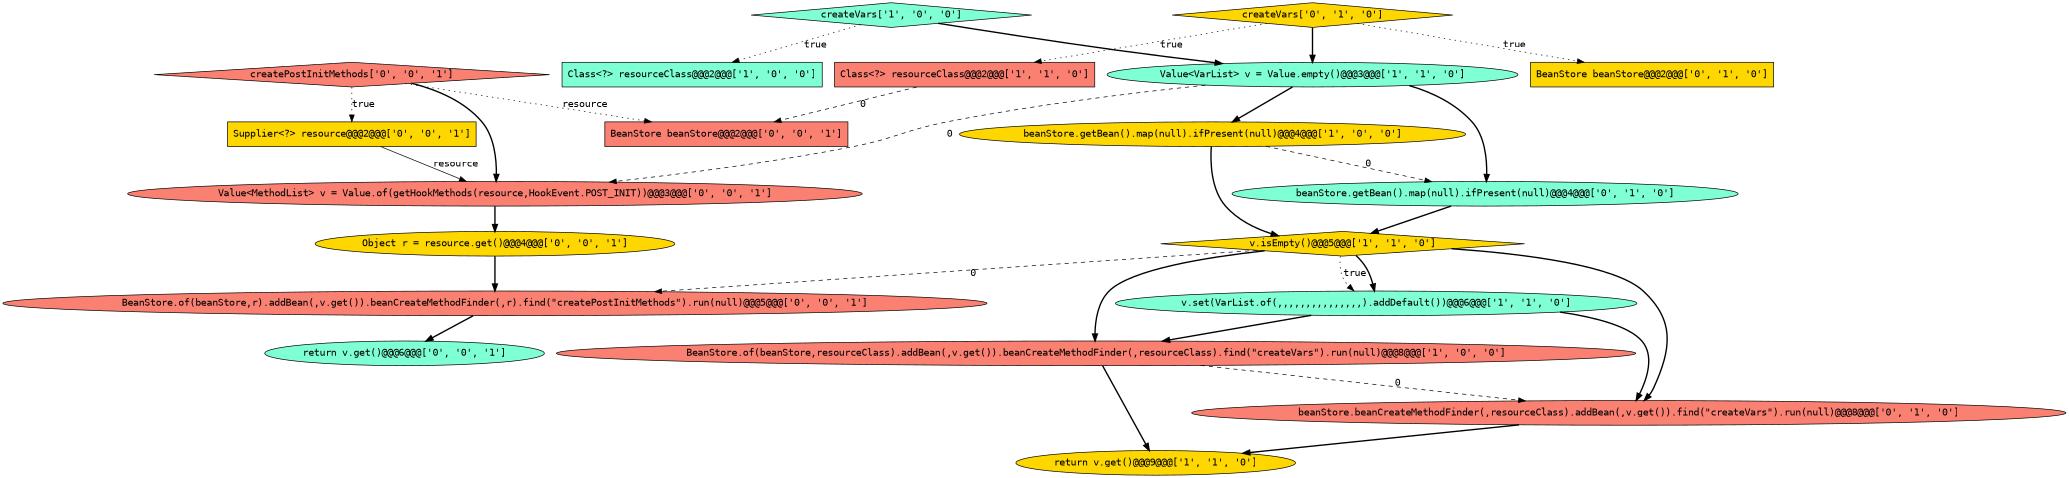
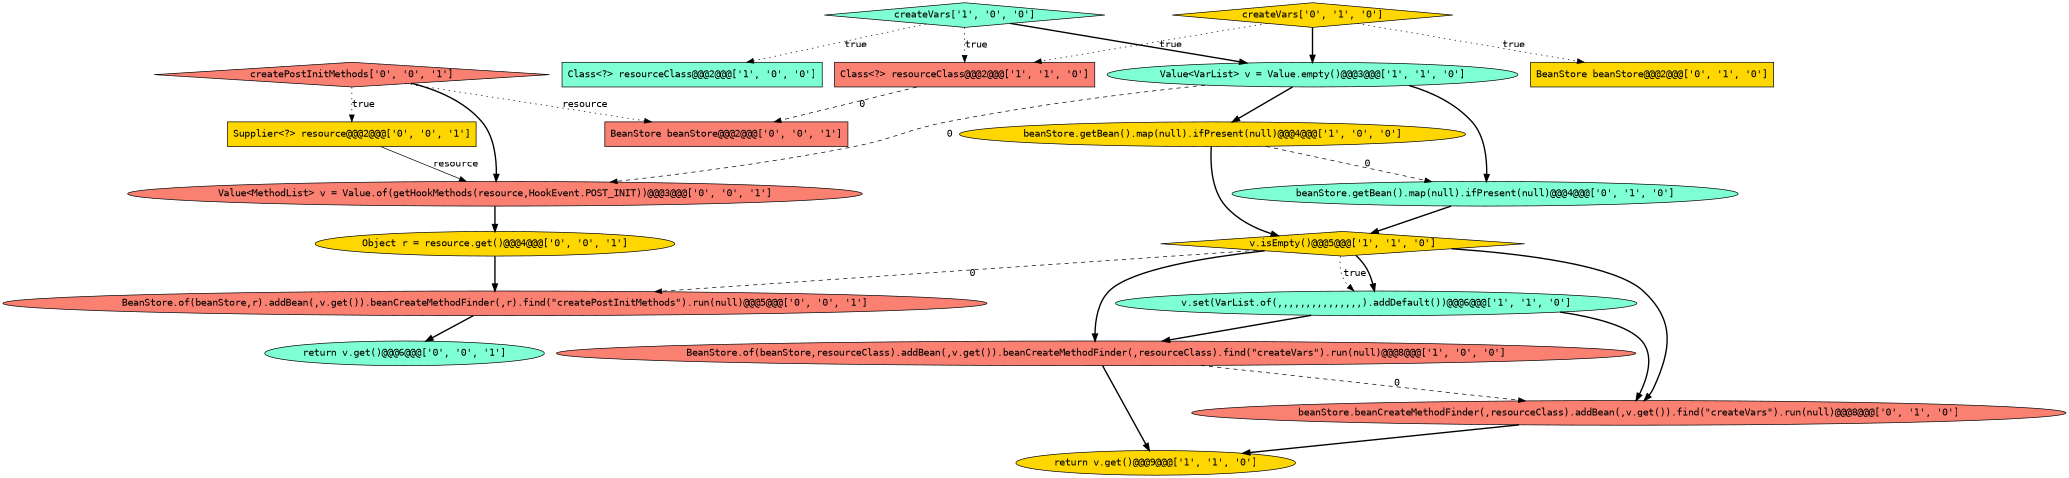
edge "createVars['1', '0', '0']" -> "Class<?> resourceClass@@@2@@@['1', '1', '0']": added, label "true"
